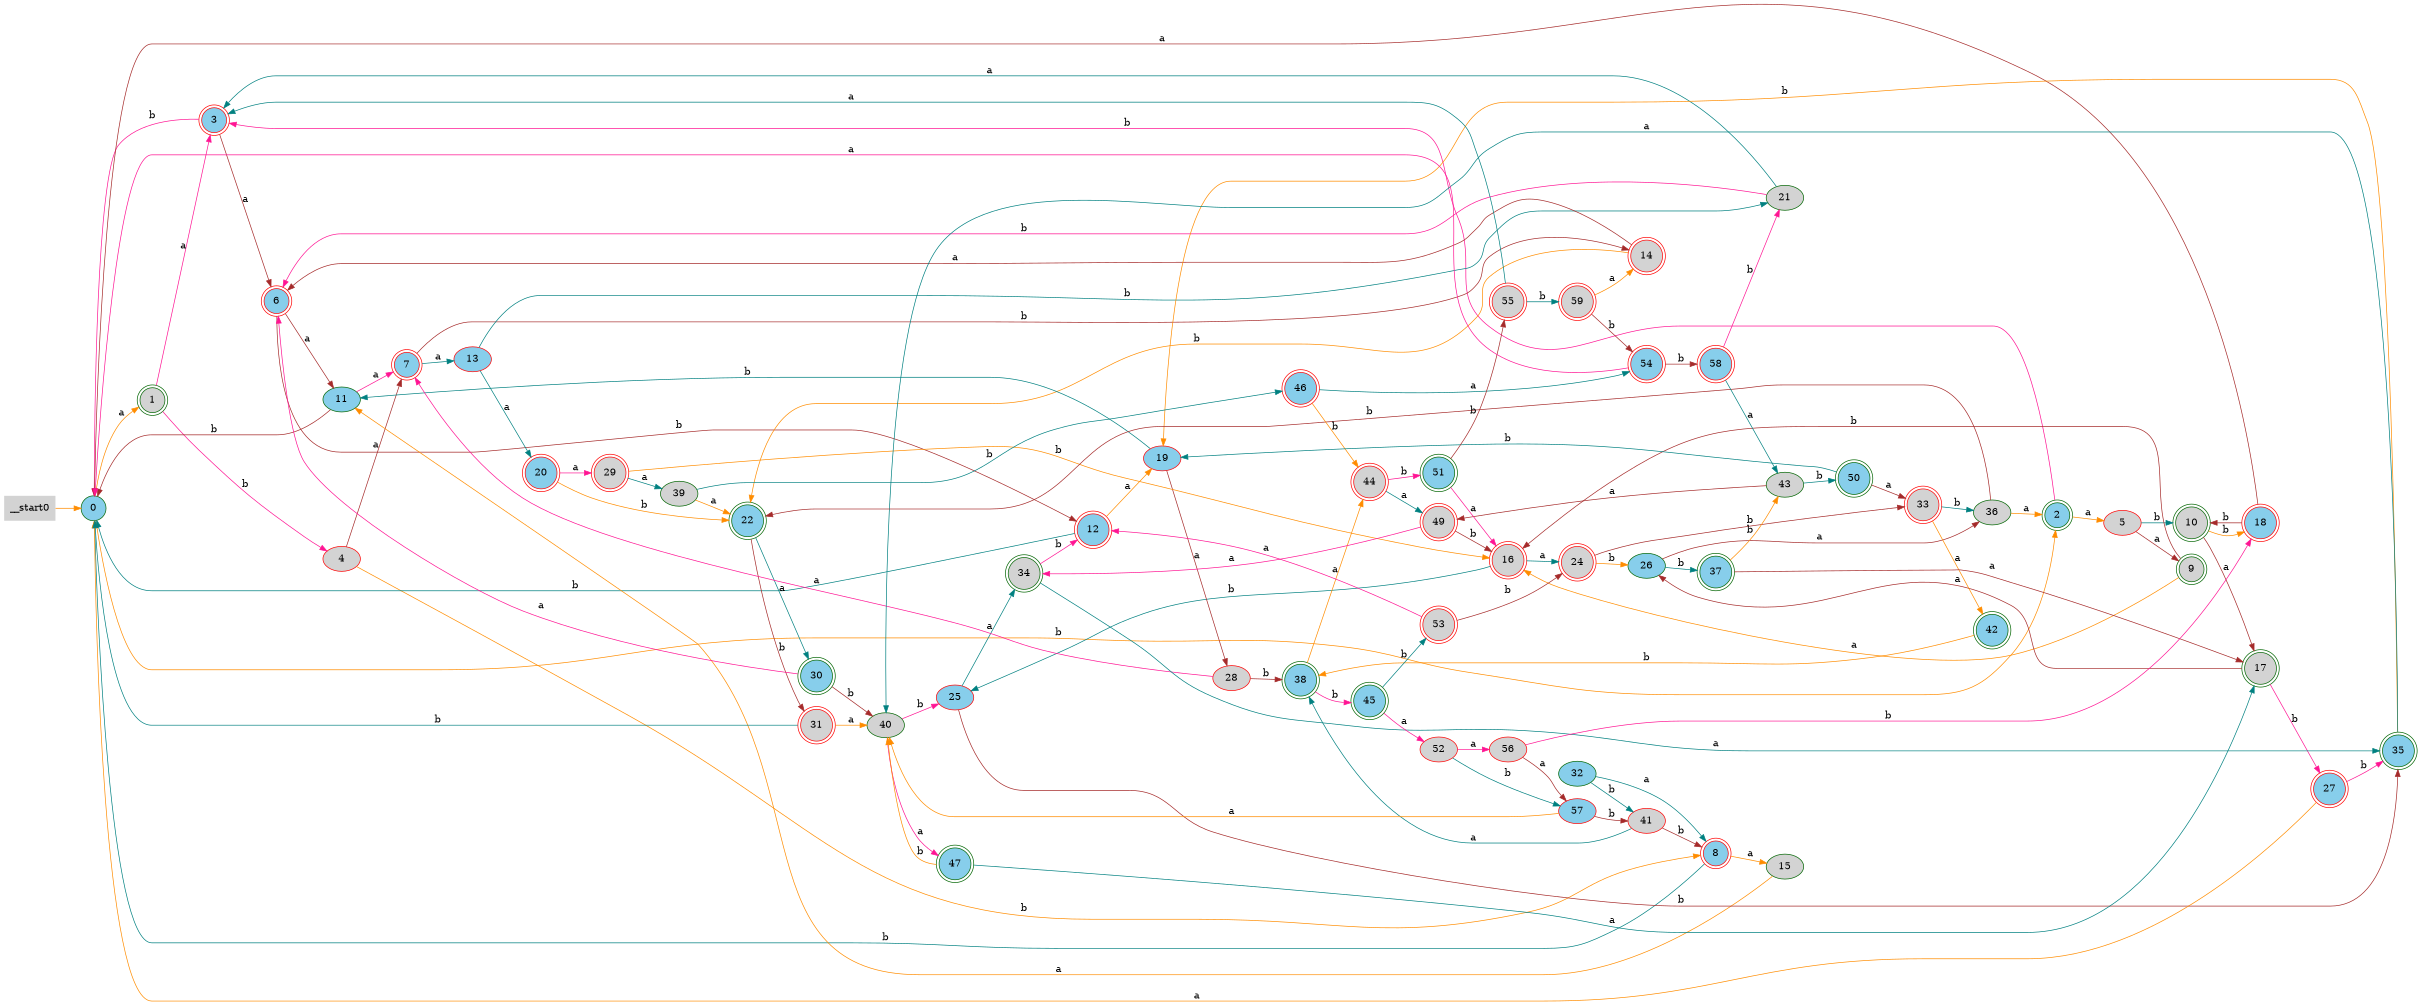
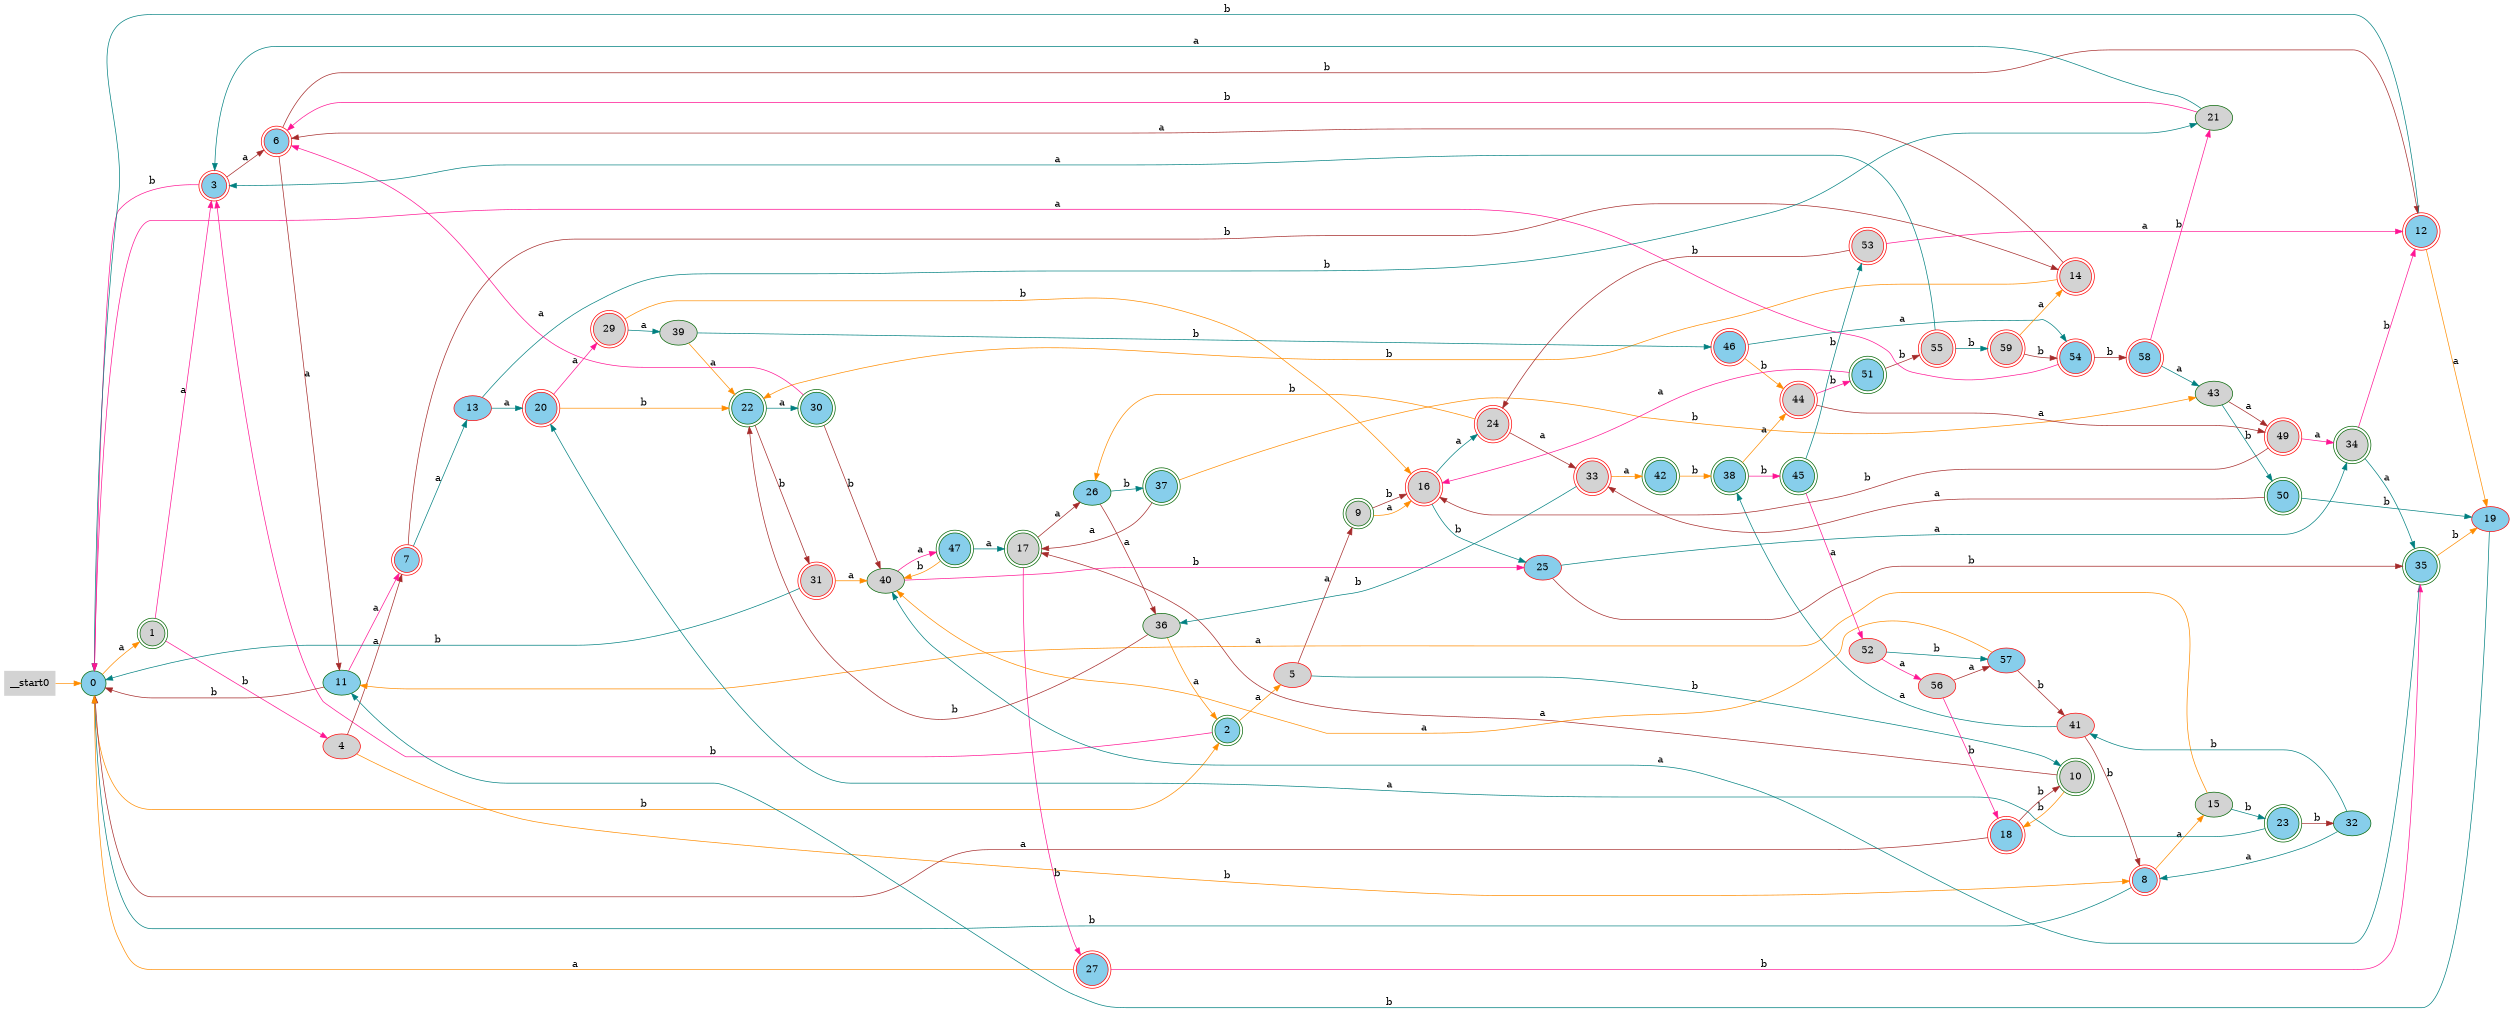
edge "44" -> "49": color teal -> brown
edge "24" -> "33": label "b" -> "a"
node "28": removed
node "23": added
